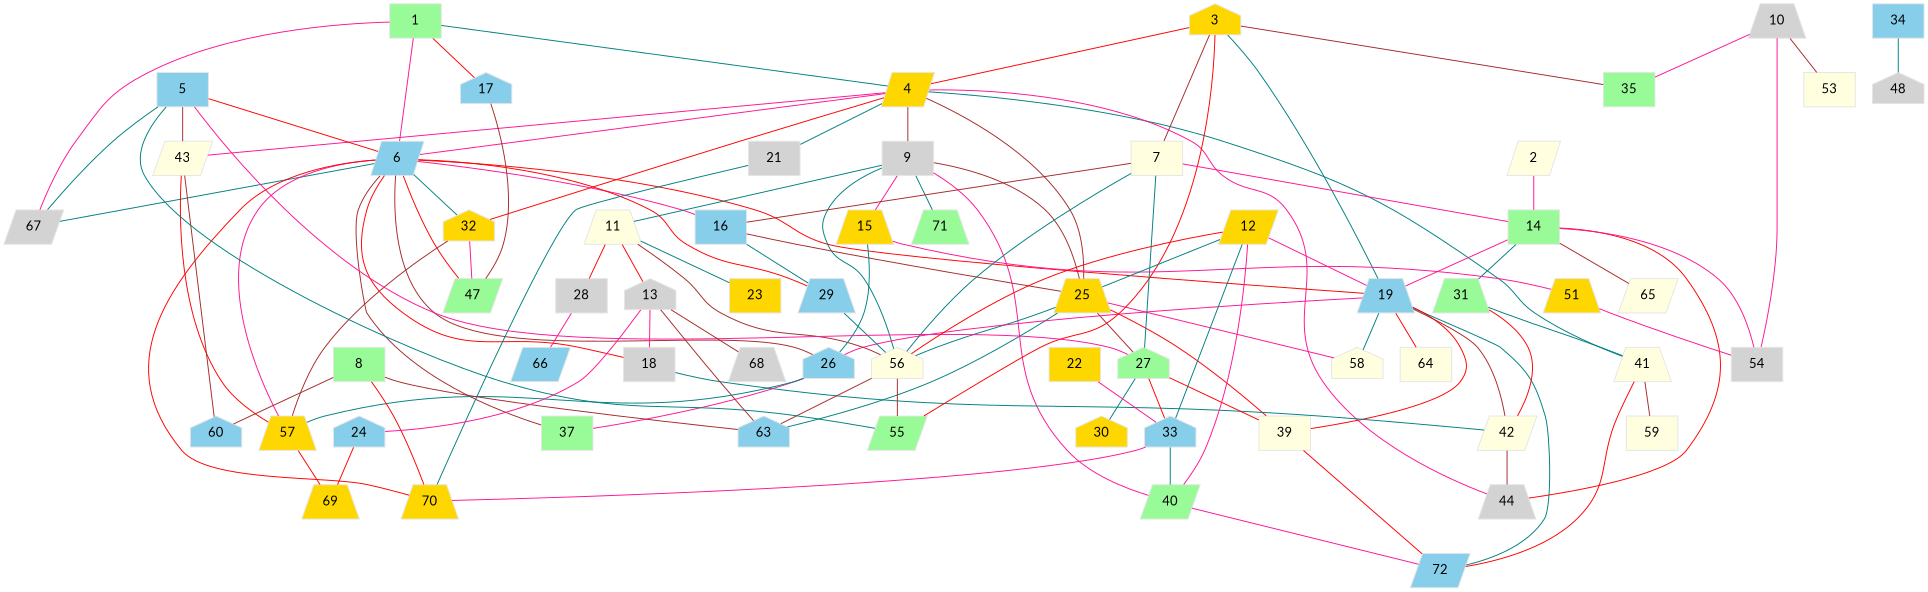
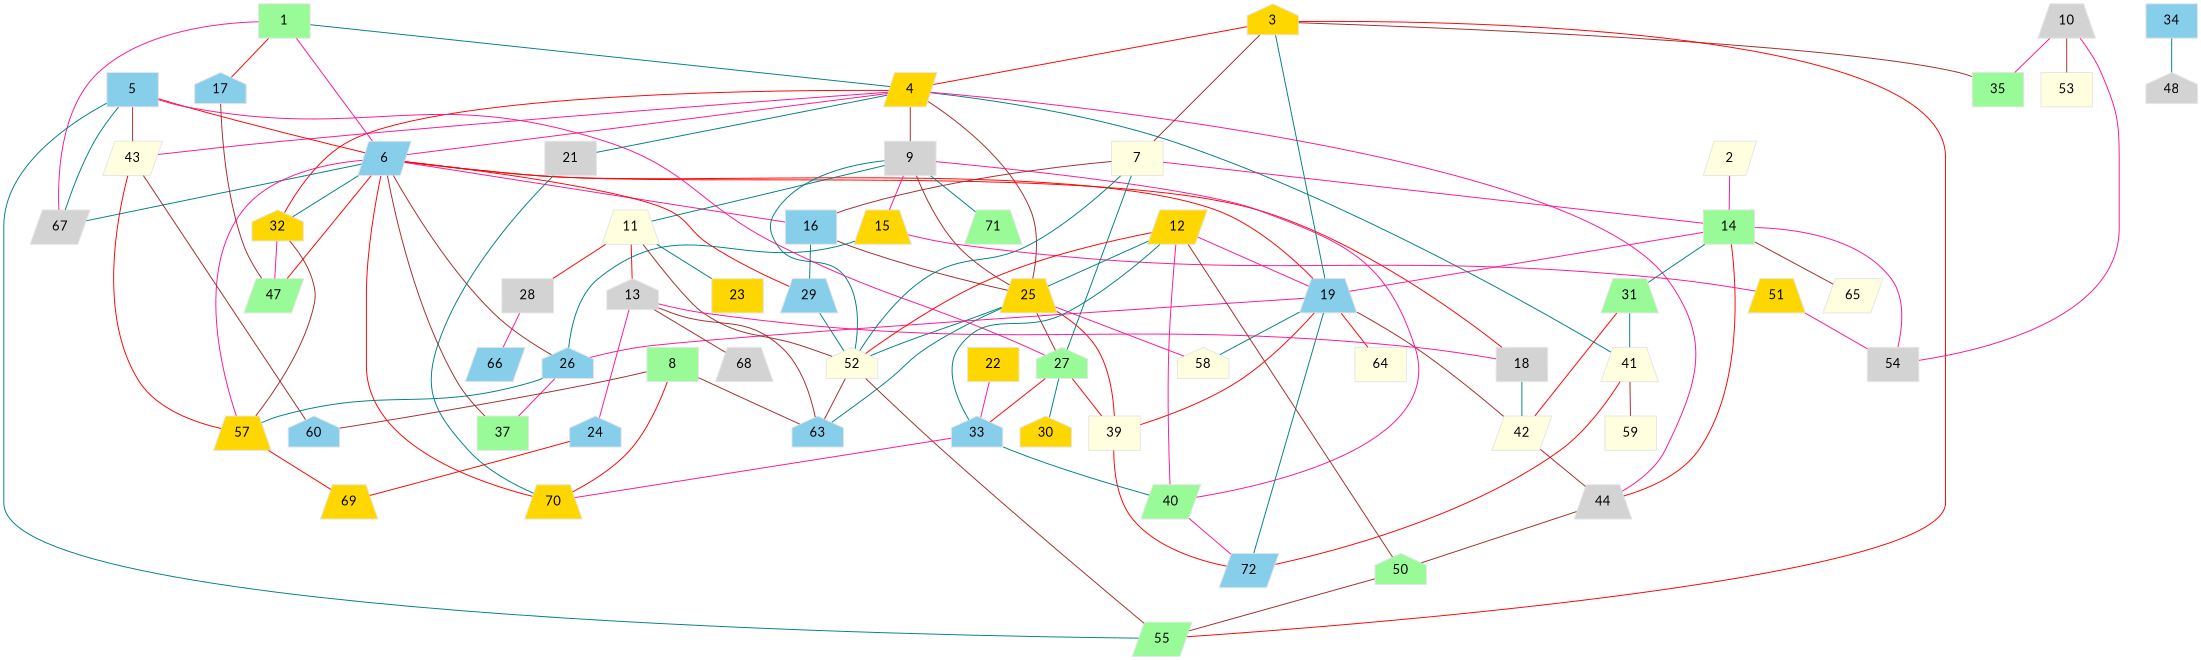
node "56": label "56" -> "52"
node "50": added
